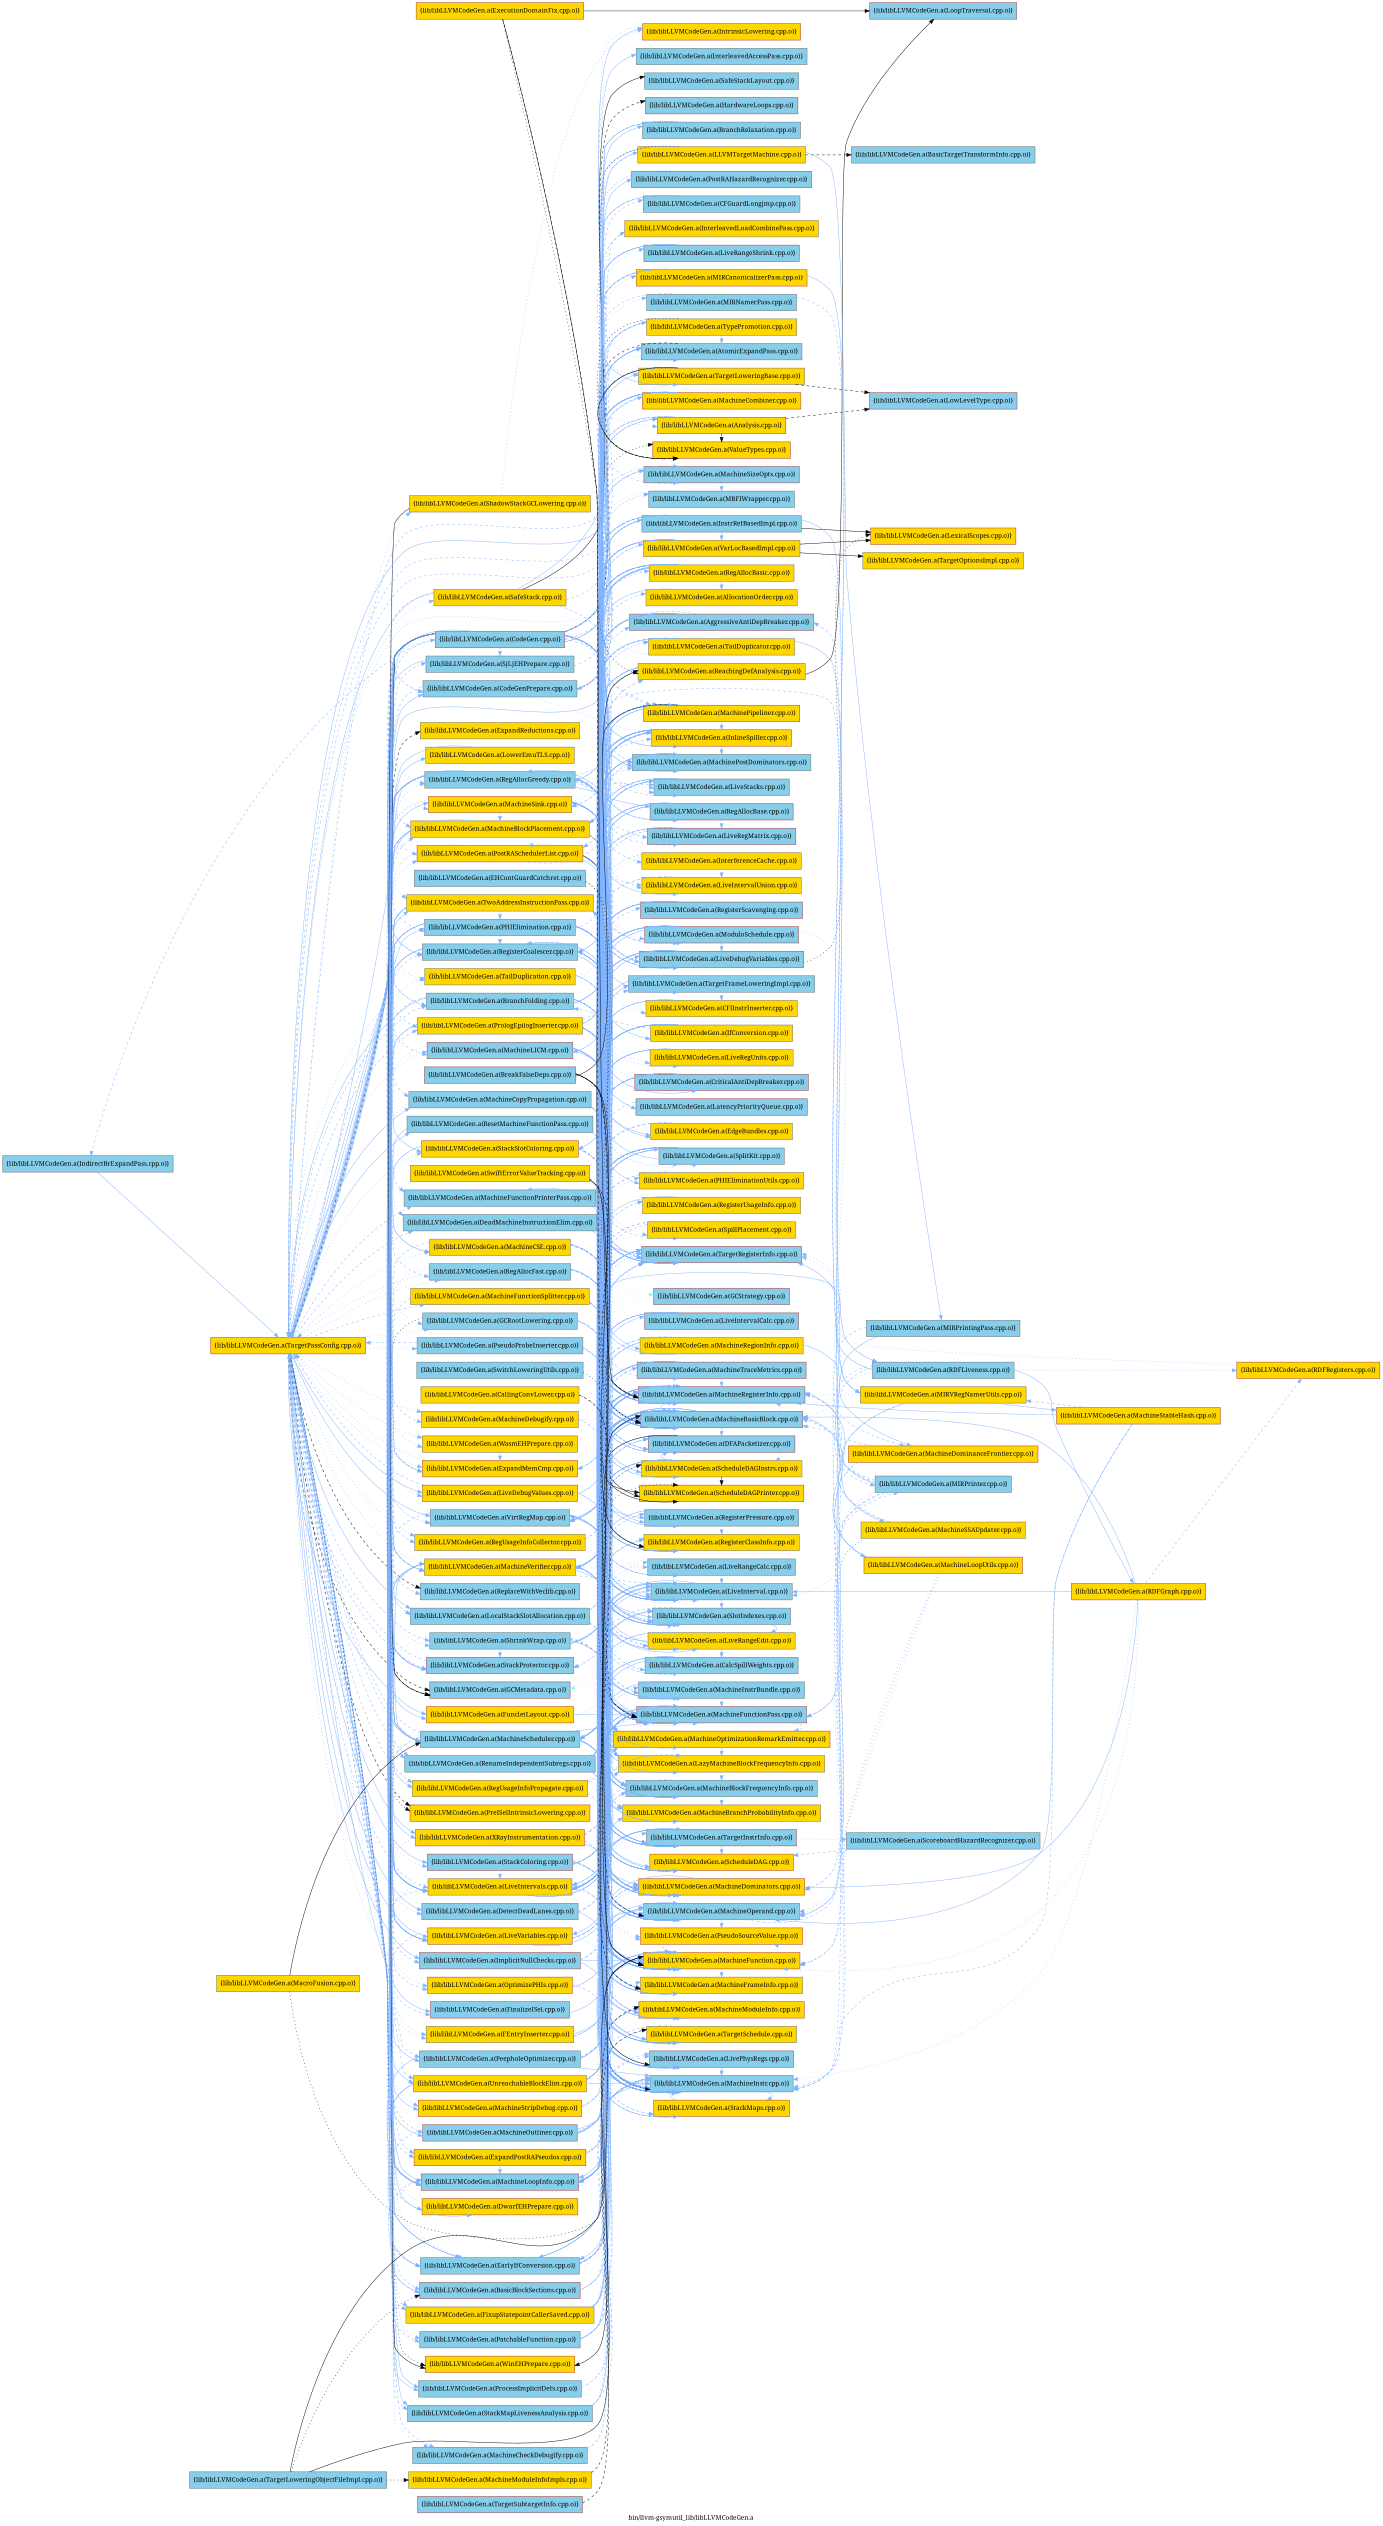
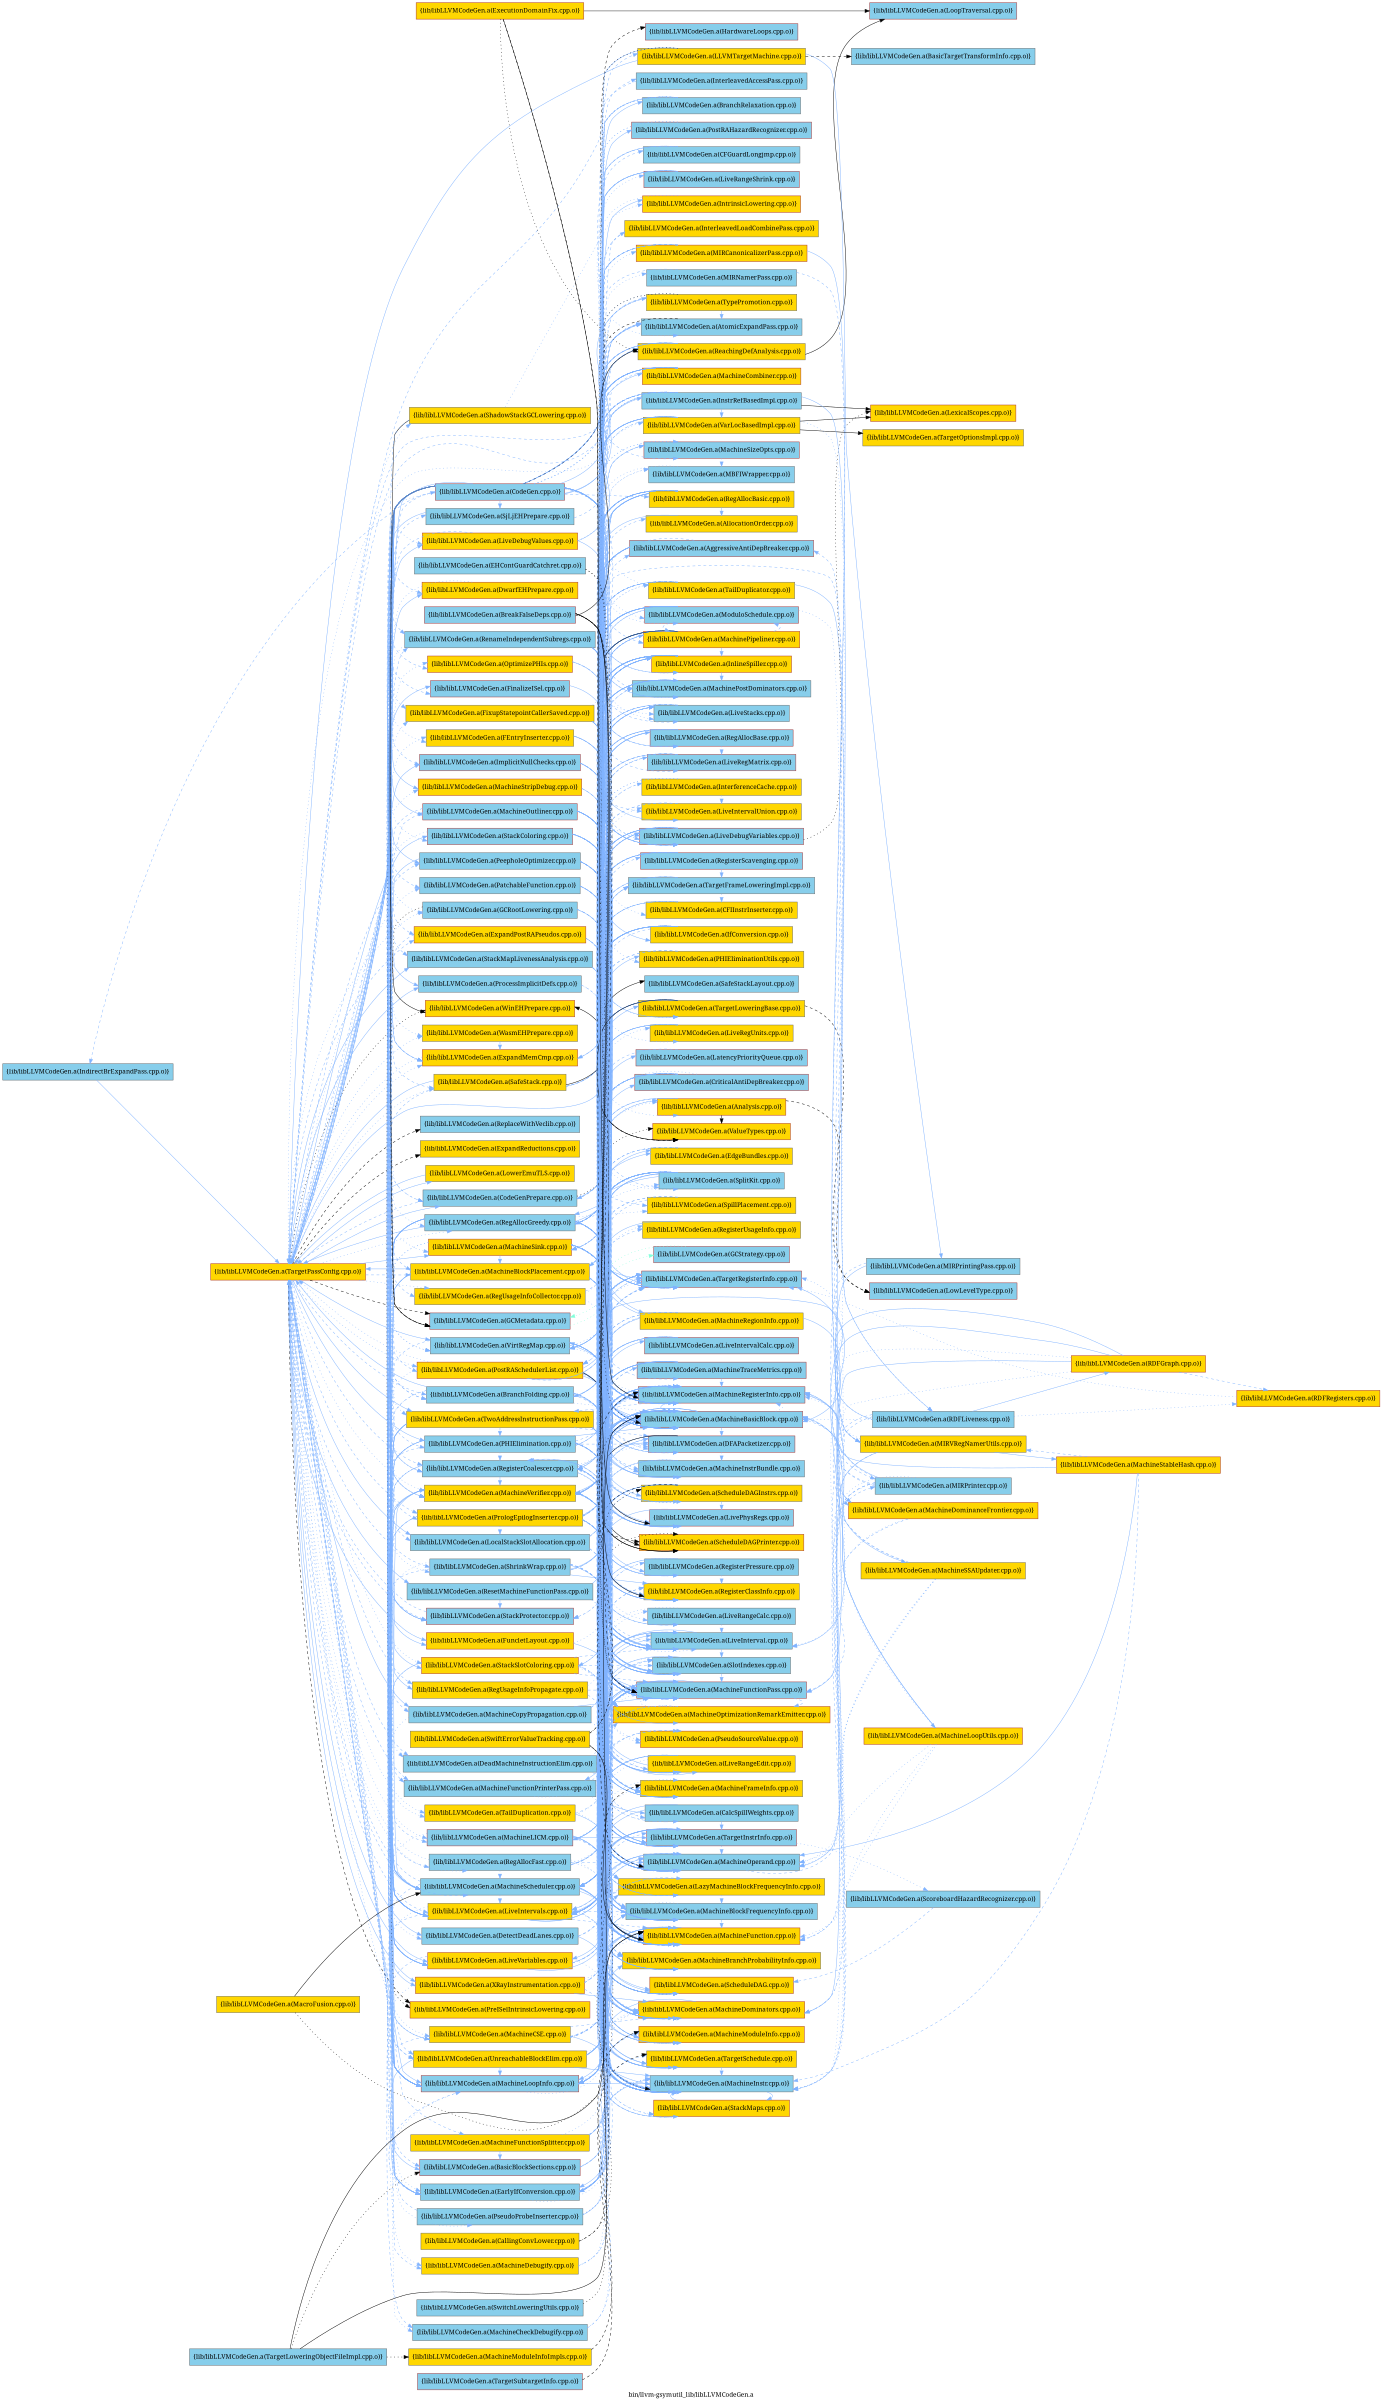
edge "{lib/libLLVMCodeGen.a(CodeGen.cpp.o)}" -> "{lib/libLLVMCodeGen.a(ReplaceWithVeclib.cpp.o)}": now "{lib/libLLVMCodeGen.a(CodeGen.cpp.o)}" -> "{lib/libLLVMCodeGen.a(SafeStack.cpp.o)}"
